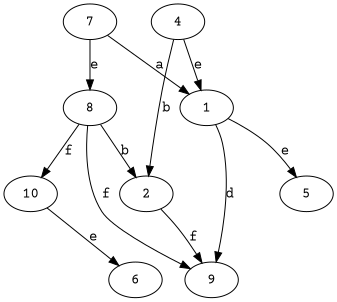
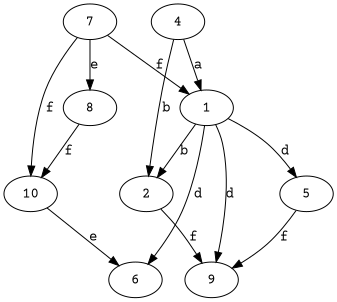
edge "7" -> "1": label "a" -> "f"
edge "4" -> "1": label "e" -> "a"
edge "7" -> "10": added, label "f"
edge "8" -> "2": now "1" -> "2"
edge "1" -> "5": label "e" -> "d"
edge "1" -> "6": added, label "d"
edge "8" -> "9": now "5" -> "9"
